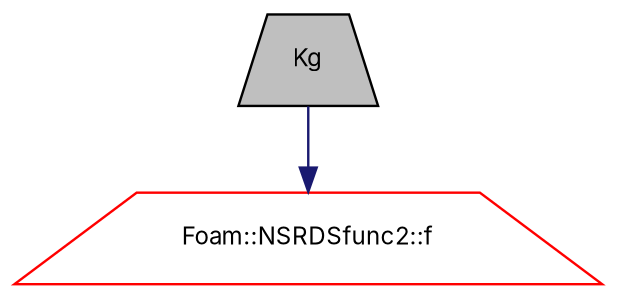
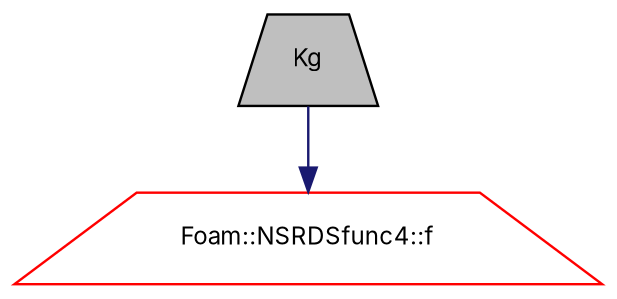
node "Foam::NSRDSfunc2::f": label "Foam::NSRDSfunc2::f" -> "Foam::NSRDSfunc4::f"
